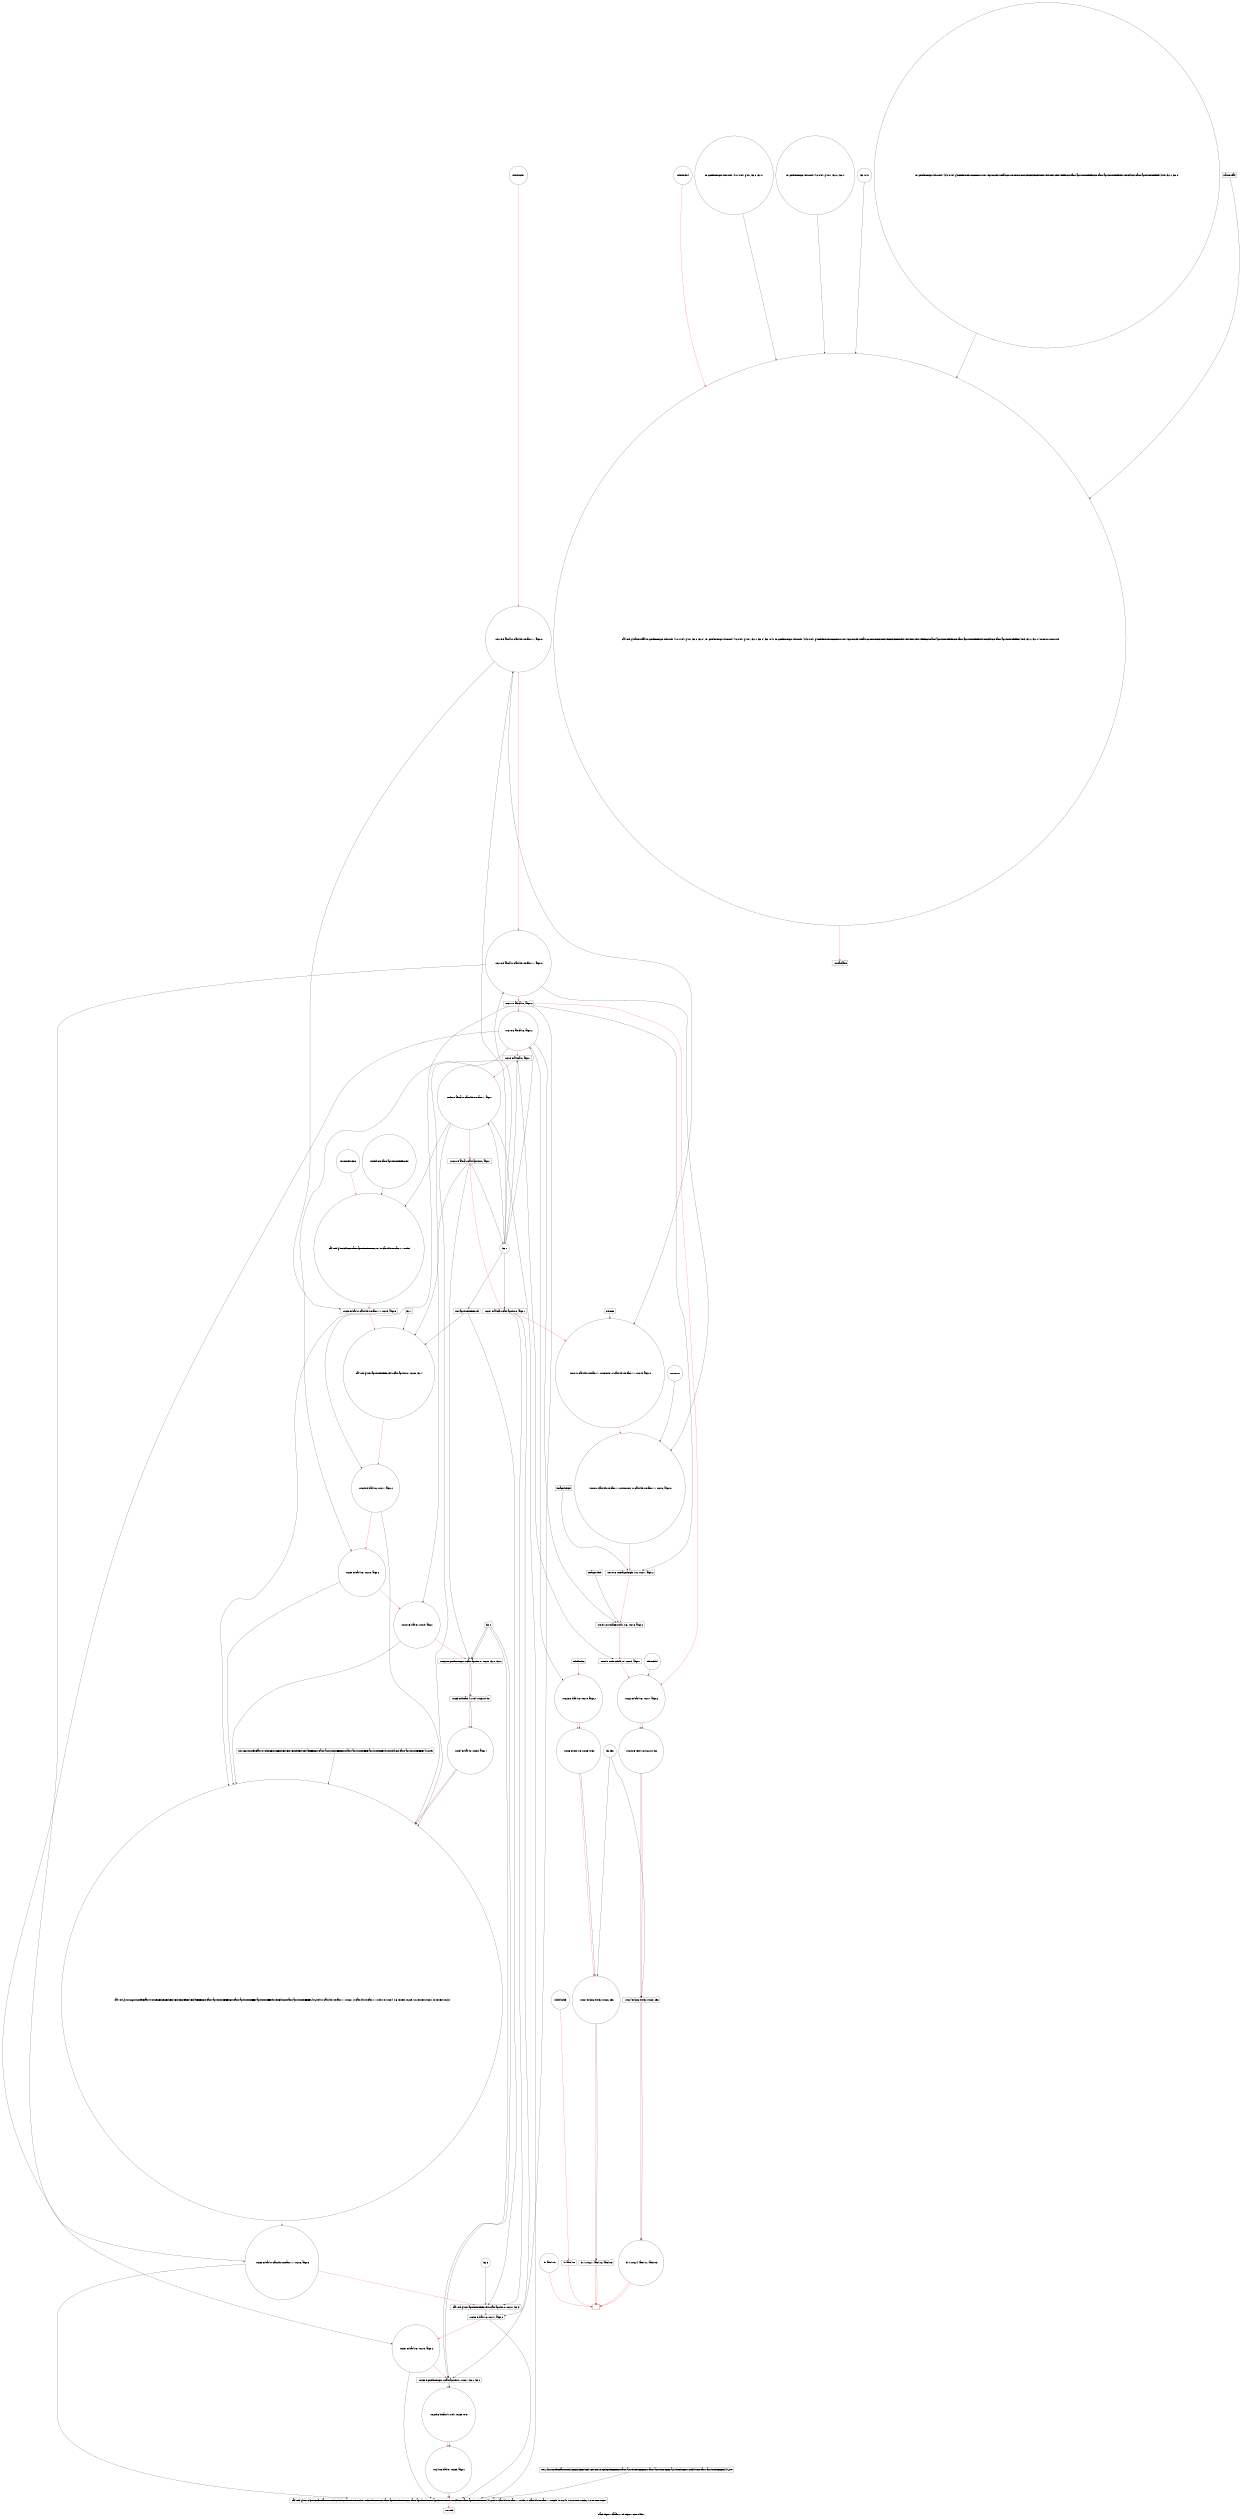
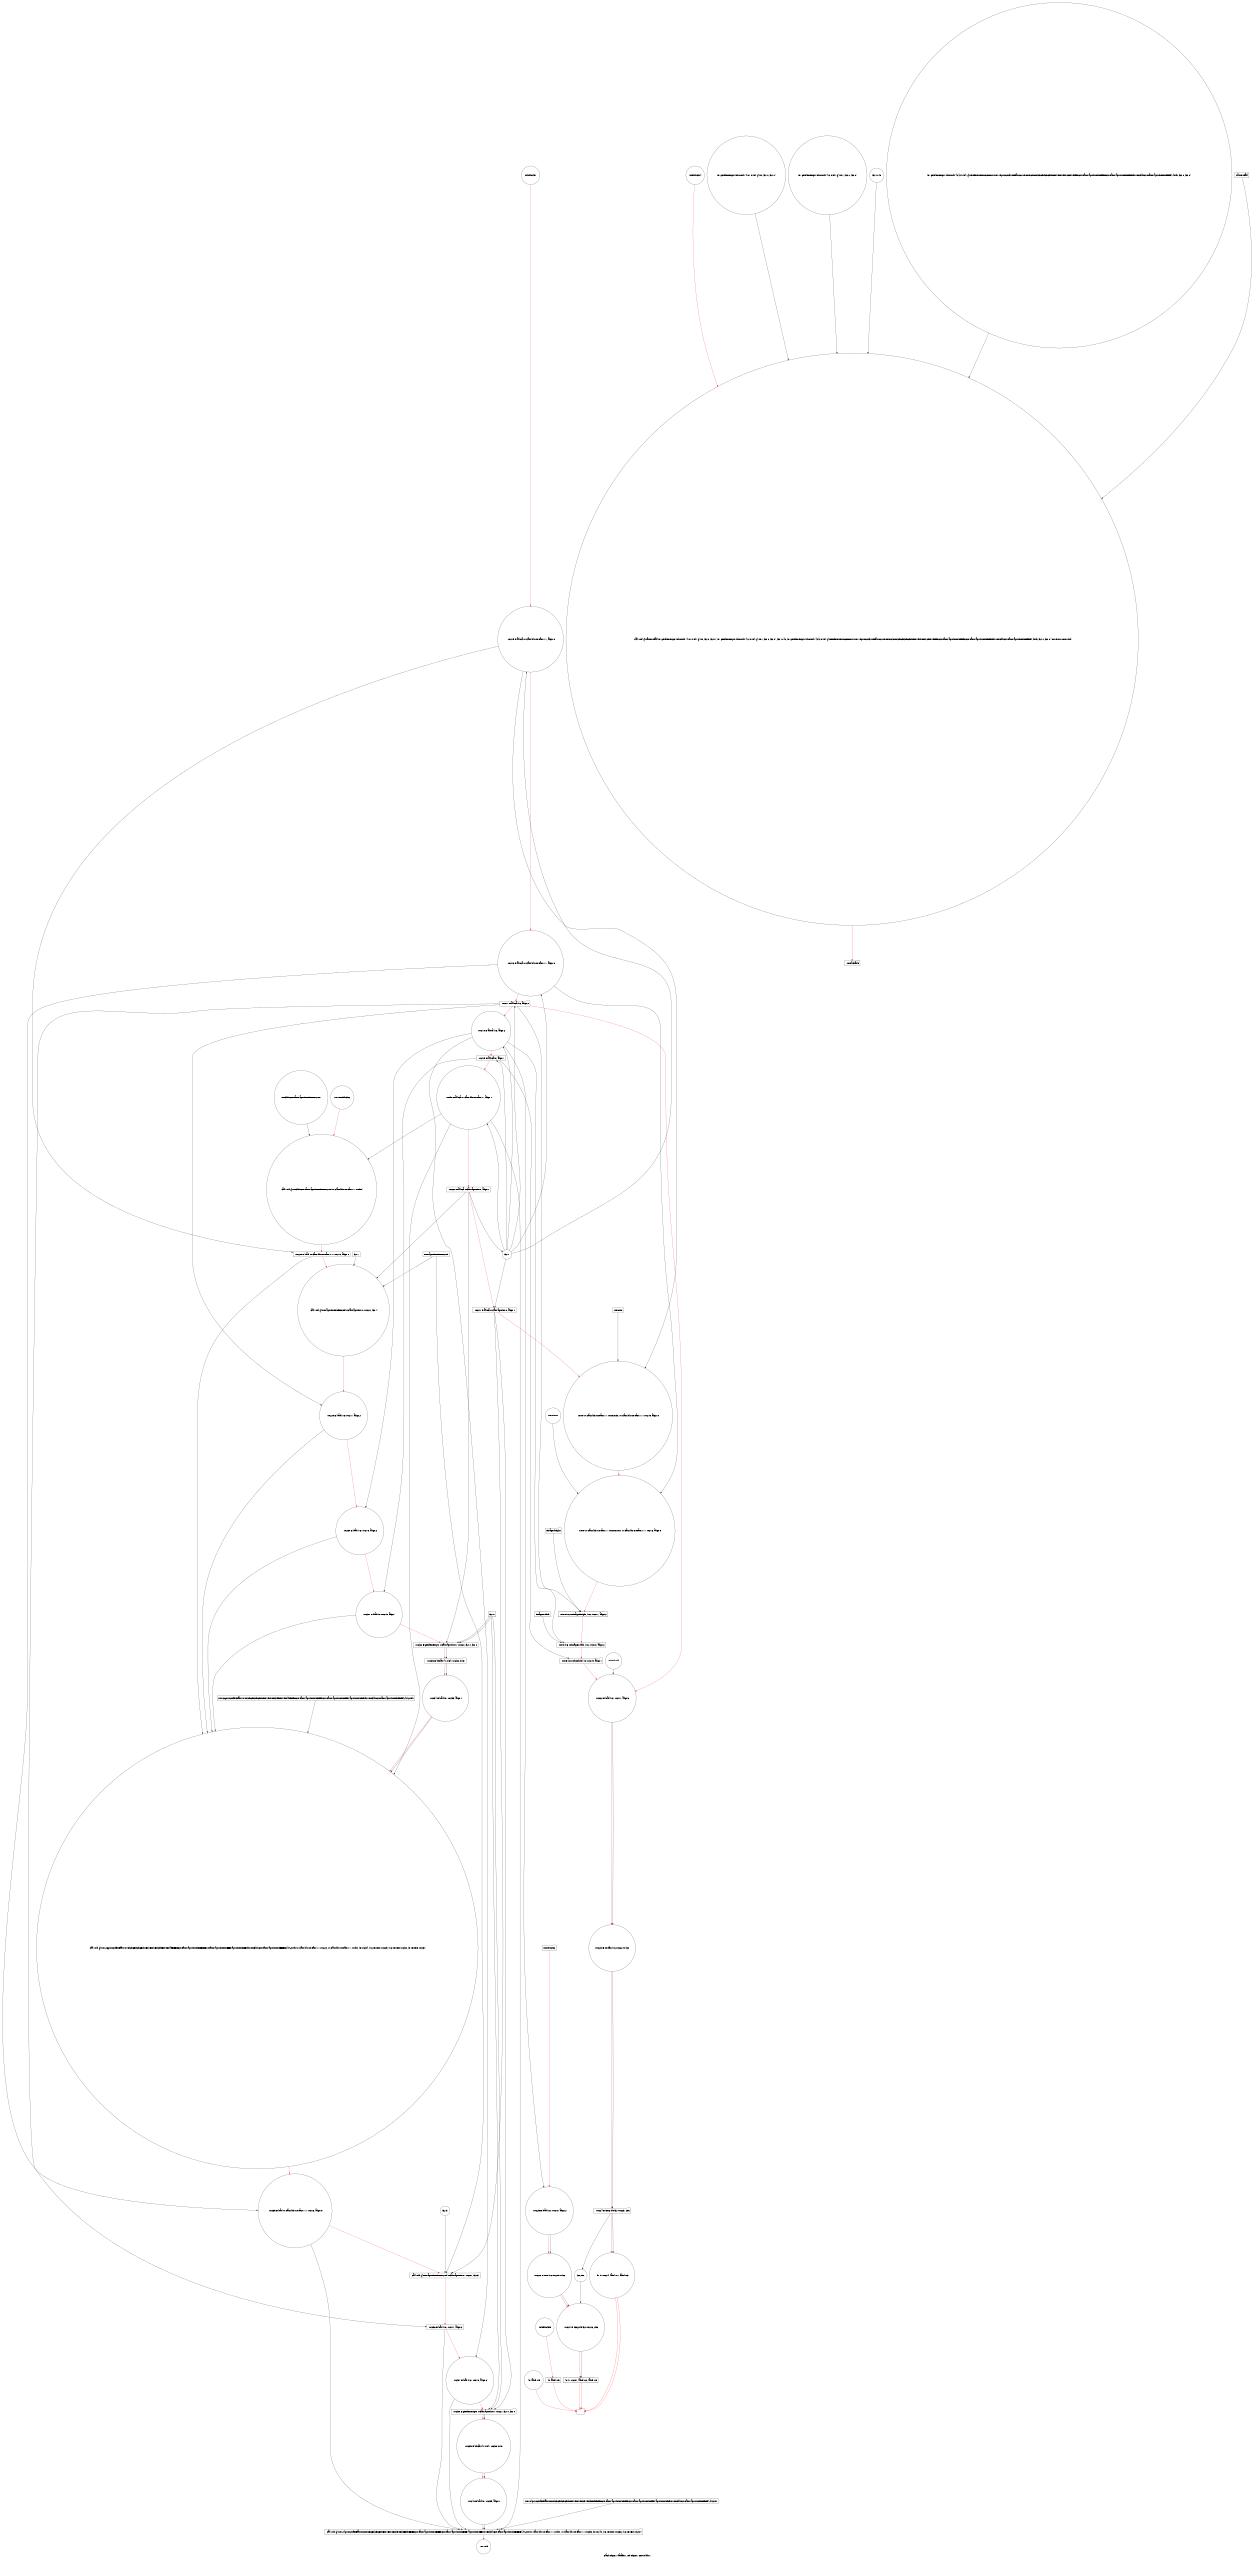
edge "%t221 = alloca %class.ap_uint.0, align 1" -> "%t220 = alloca %class.ap_uint.0, align 1": reversed
edge "i32 1" -> "_ZN7ap_uintILi8EEC1Ei": now "i32 1" -> "%t217 = alloca i16, align 2"
node "%t223 = zext i16 %t222 to i32": label "%t223 = zext i16 %t222 to i32" -> "%t223 = stream i16 %t222 to i32"
edge "i32 256" -> "%t224 = icmp sle i32 %t223, 256": reversed
node "ret void": shape folder -> circle
